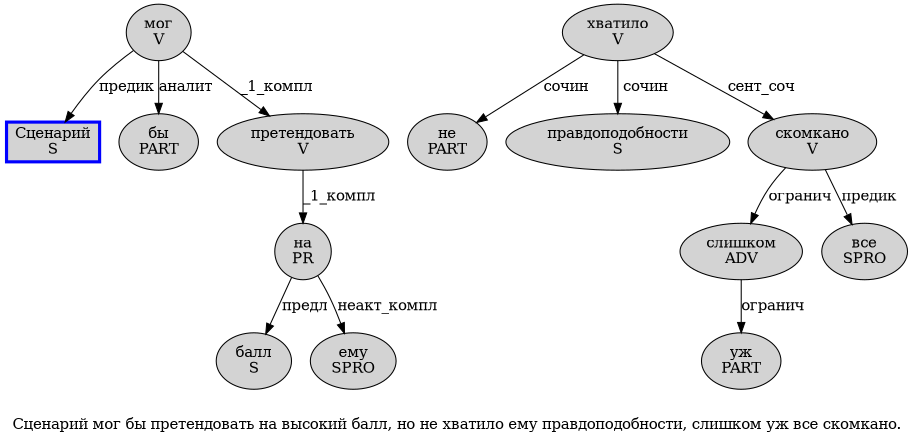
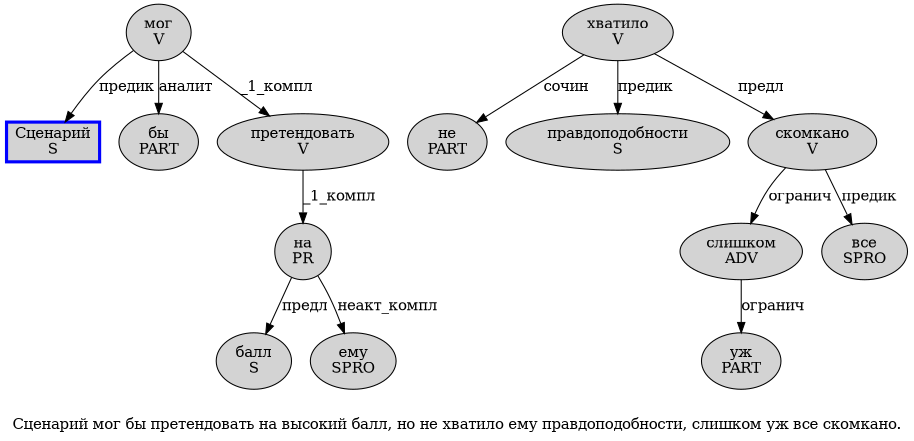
edge "хватило V" -> "правдоподобности S": label "сочин" -> "предик"
edge "хватило V" -> "скомкано V": label "сент_соч" -> "предл"
